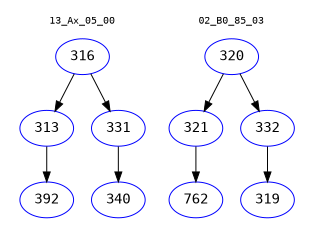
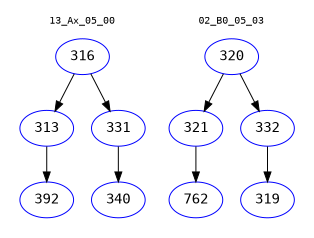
cluster "02_B0_85_03": label "02_B0_85_03" -> "02_B0_05_03"
